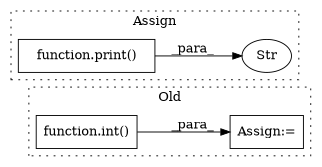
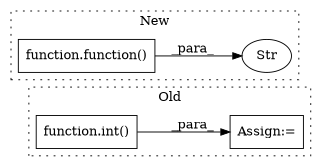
cluster "Assign": label "Assign" -> "New"
node "function.print()": label "function.print()" -> "function.function()"
